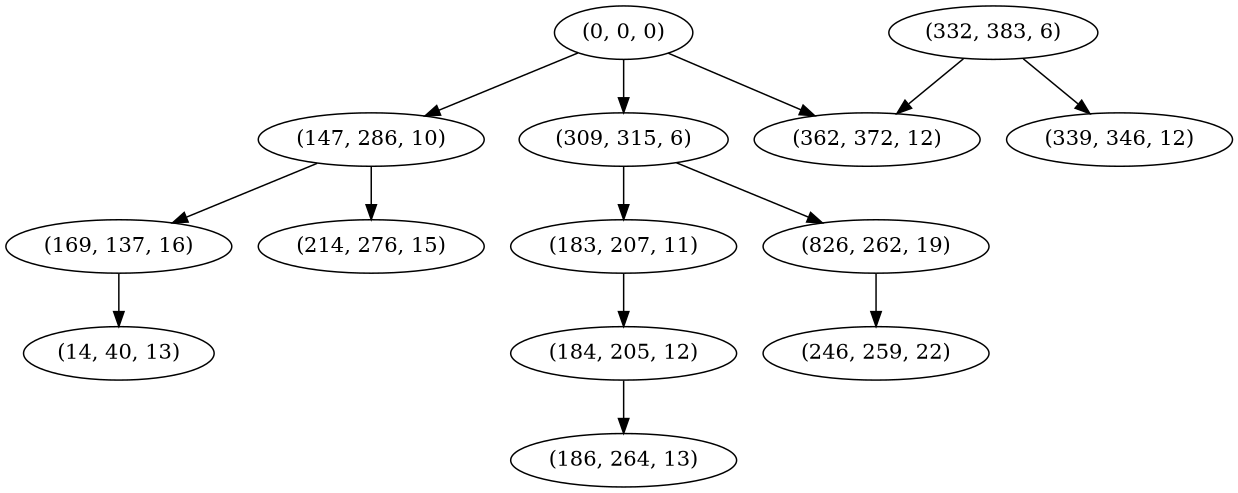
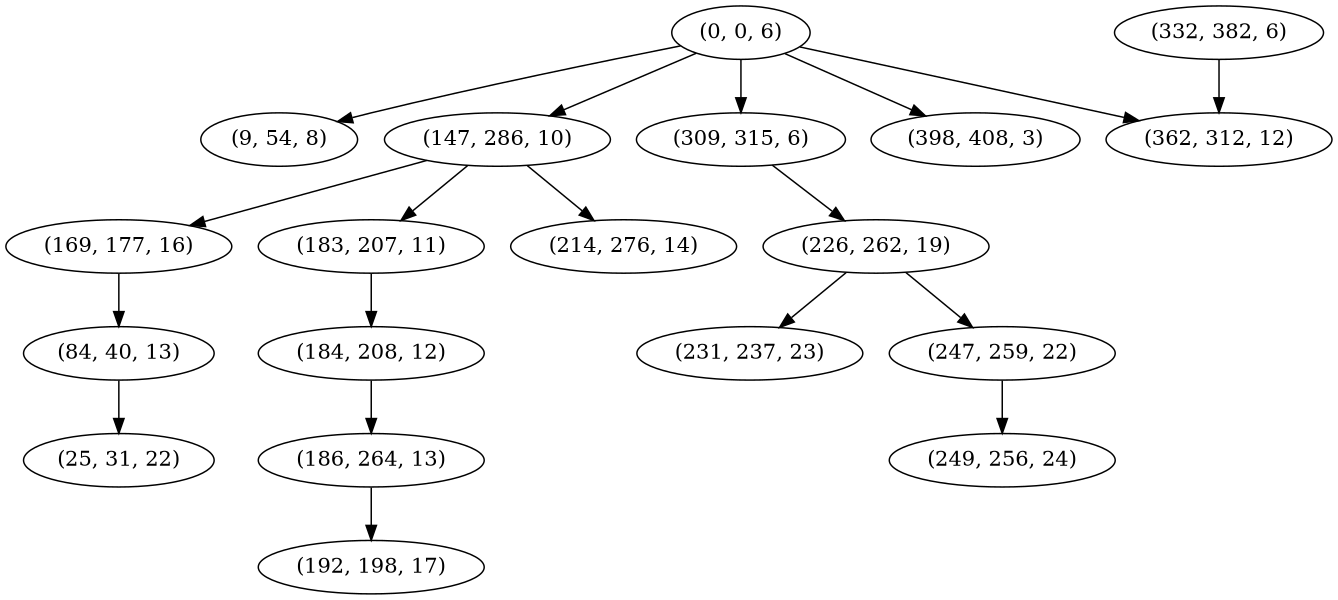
node "(0, 0, 0)": label "(0, 0, 0)" -> "(0, 0, 6)"
node "(332, 383, 6)": label "(332, 383, 6)" -> "(332, 382, 6)"
node "(9, 54, 8)": added
node "(362, 372, 12)": label "(362, 372, 12)" -> "(362, 312, 12)"
node "(398, 408, 3)": added
node "(339, 346, 12)": removed
edge "(309, 315, 6)" -> "(183, 207, 11)": now "(147, 286, 10)" -> "(183, 207, 11)"
node "(169, 137, 16)": label "(169, 137, 16)" -> "(169, 177, 16)"
node "(214, 276, 15)": label "(214, 276, 15)" -> "(214, 276, 14)"
node "(826, 262, 19)": label "(826, 262, 19)" -> "(226, 262, 19)"
node "(14, 40, 13)": label "(14, 40, 13)" -> "(84, 40, 13)"
node "(184, 205, 12)": label "(184, 205, 12)" -> "(184, 208, 12)"
node "(231, 237, 23)": added
node "(246, 259, 22)": label "(246, 259, 22)" -> "(247, 259, 22)"
node "(25, 31, 22)": added
node "(249, 256, 24)": added
node "(192, 198, 17)": added
